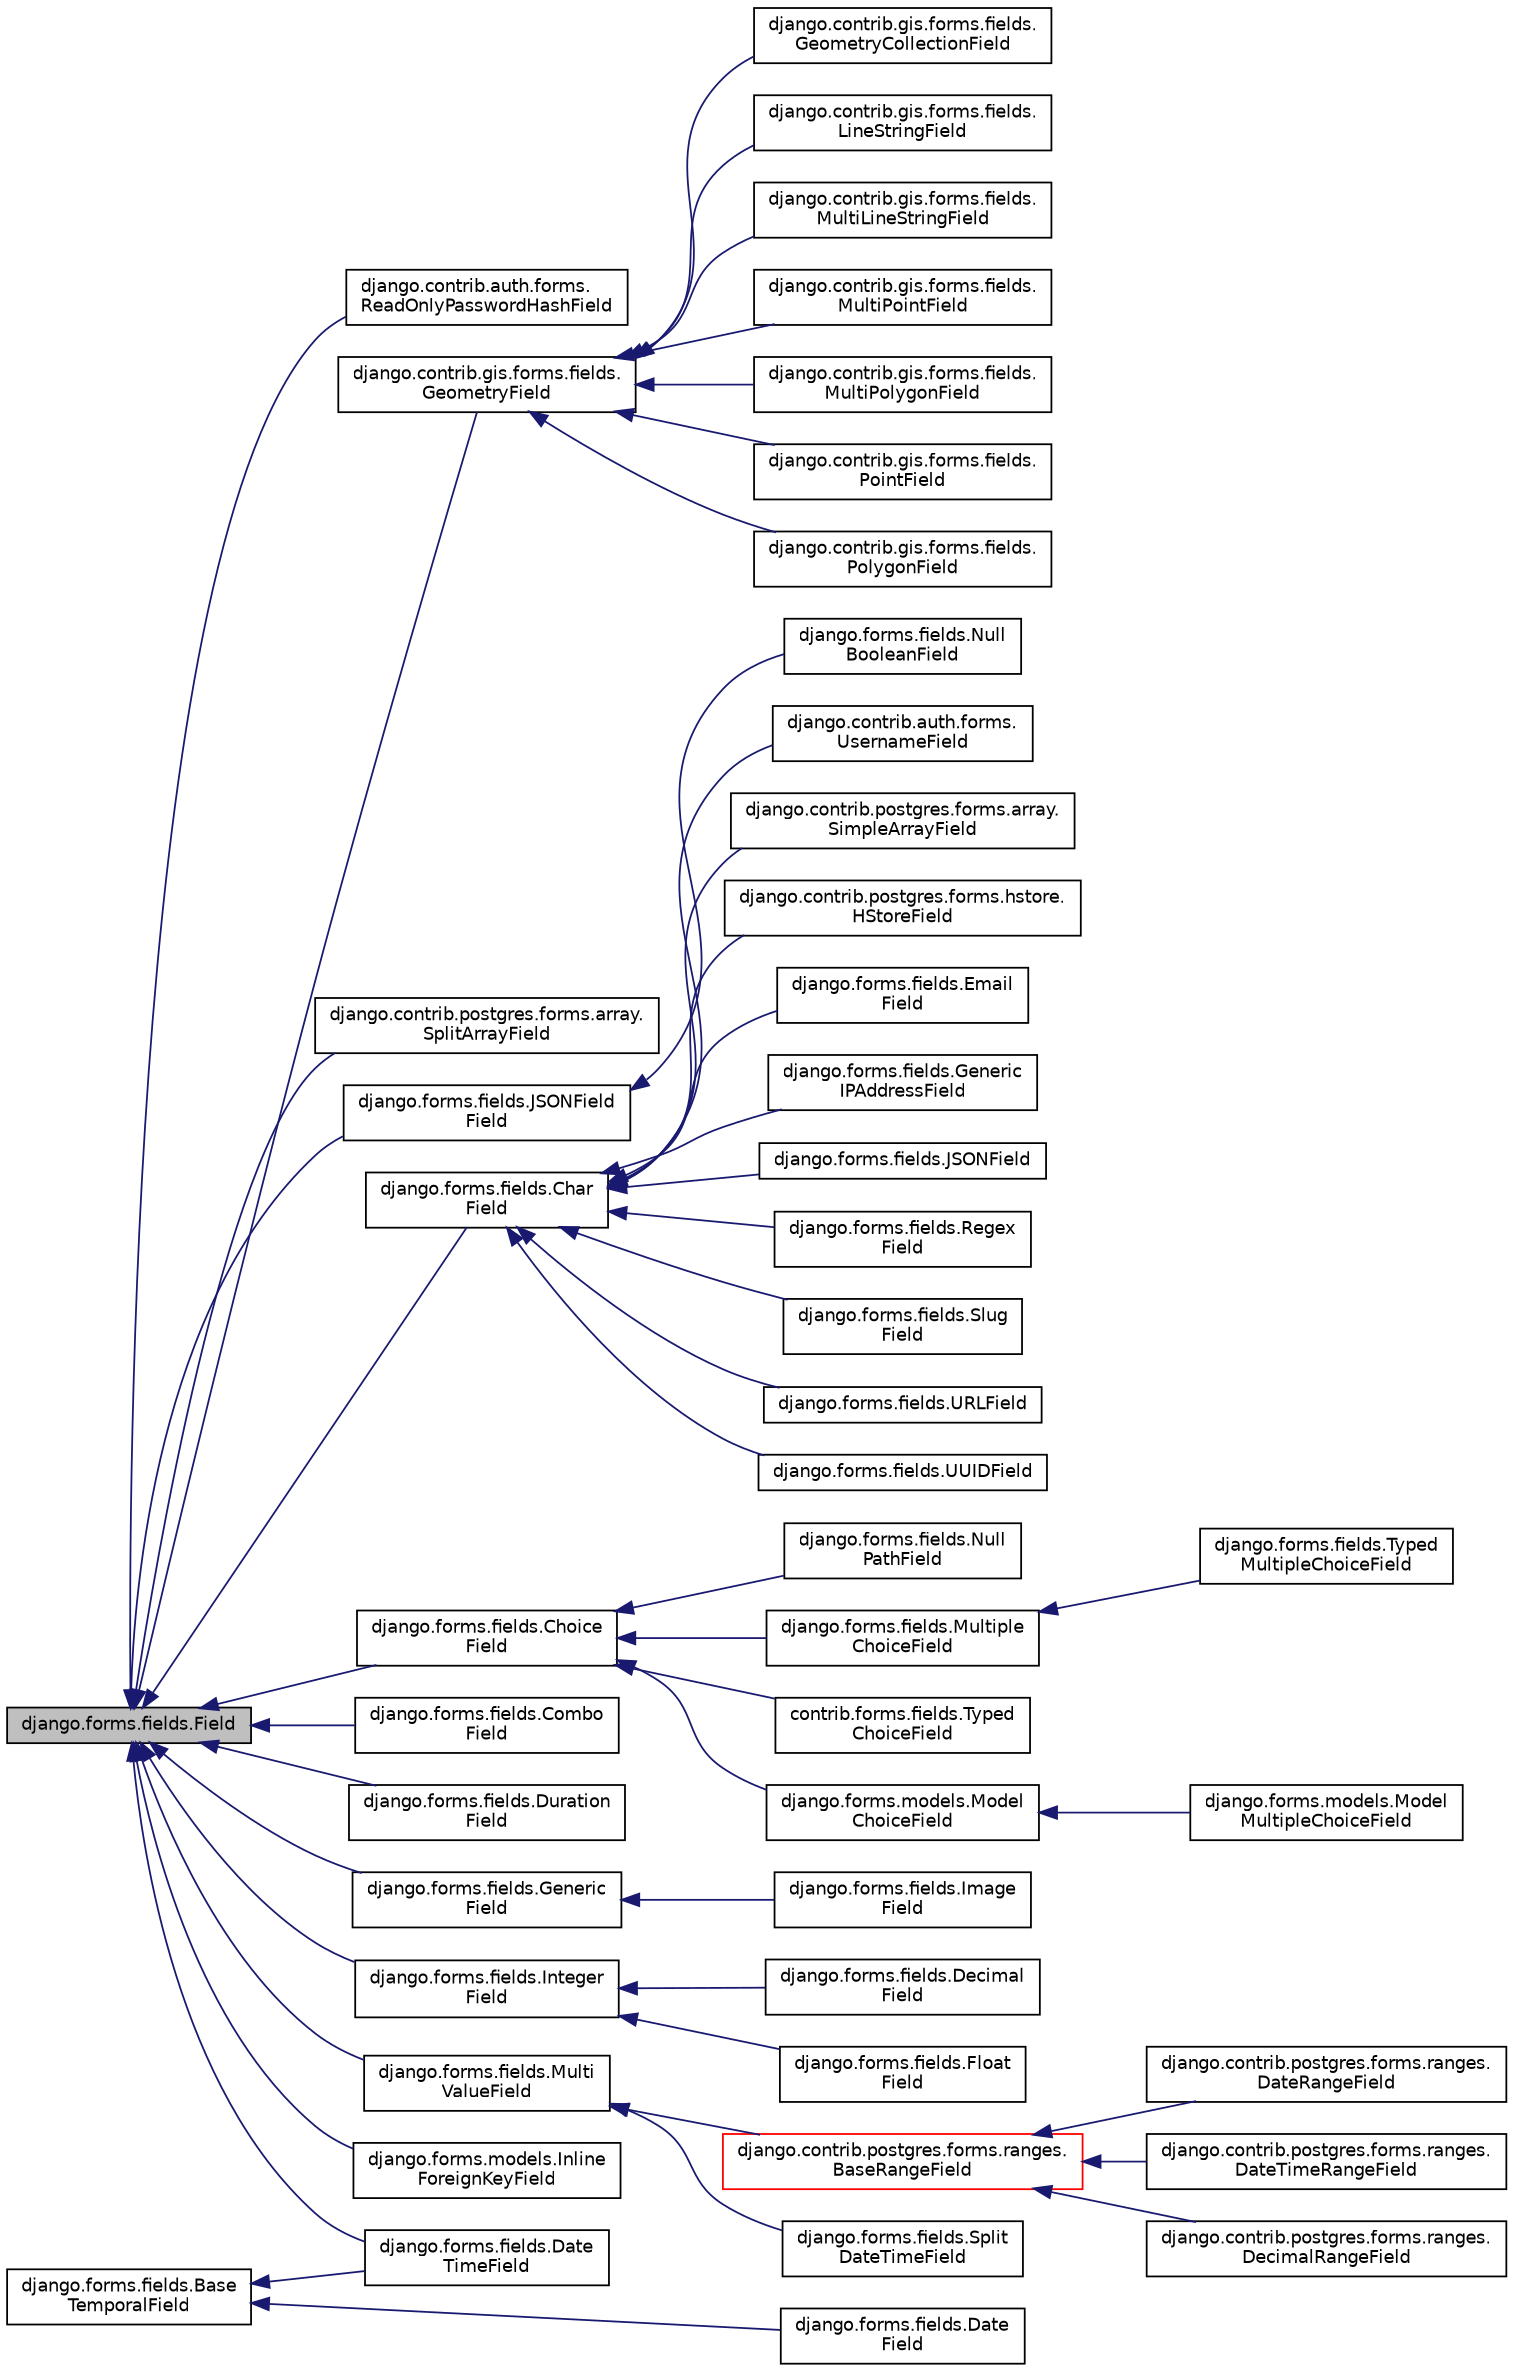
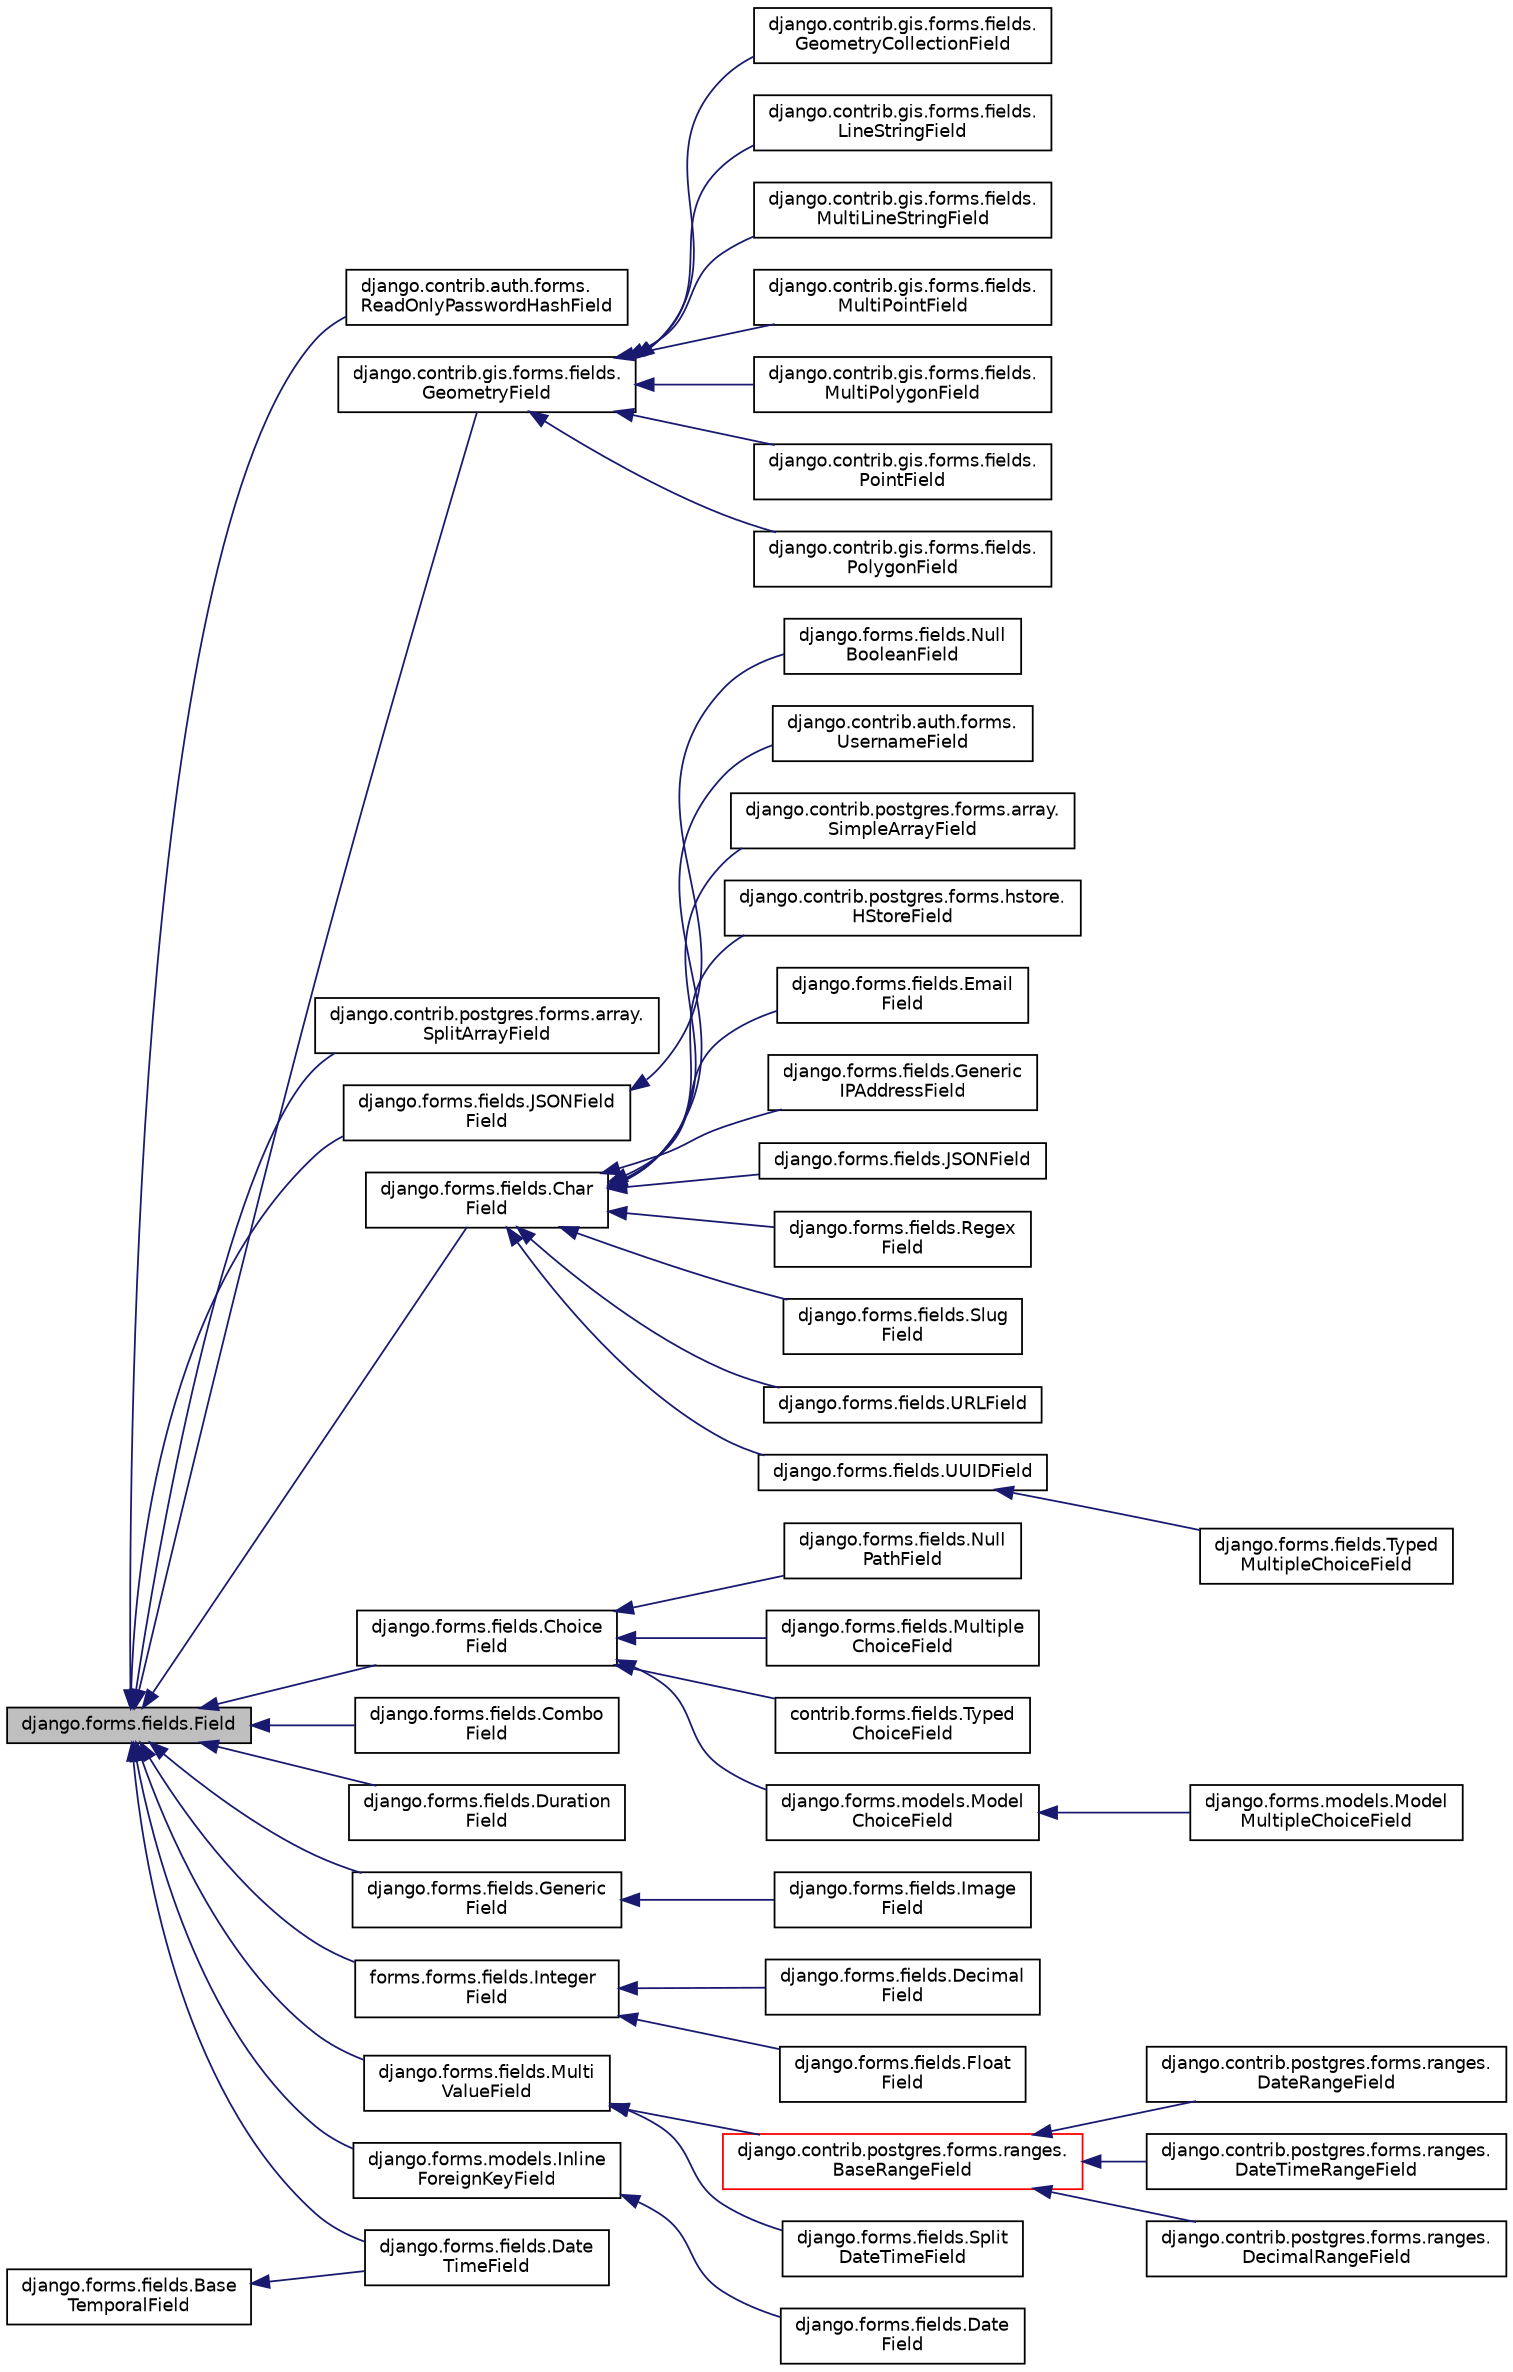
edge "django.forms.fields.Typed MultipleChoiceField" -> "django.forms.fields.Multiple ChoiceField": now "django.forms.fields.Typed MultipleChoiceField" -> "django.forms.fields.UUIDField"
node "django.forms.fields.Integer Field": label "django.forms.fields.Integer Field" -> "forms.forms.fields.Integer Field"
edge "django.forms.fields.Date Field" -> "django.forms.fields.Base TemporalField": now "django.forms.fields.Date Field" -> "django.forms.models.Inline ForeignKeyField"
